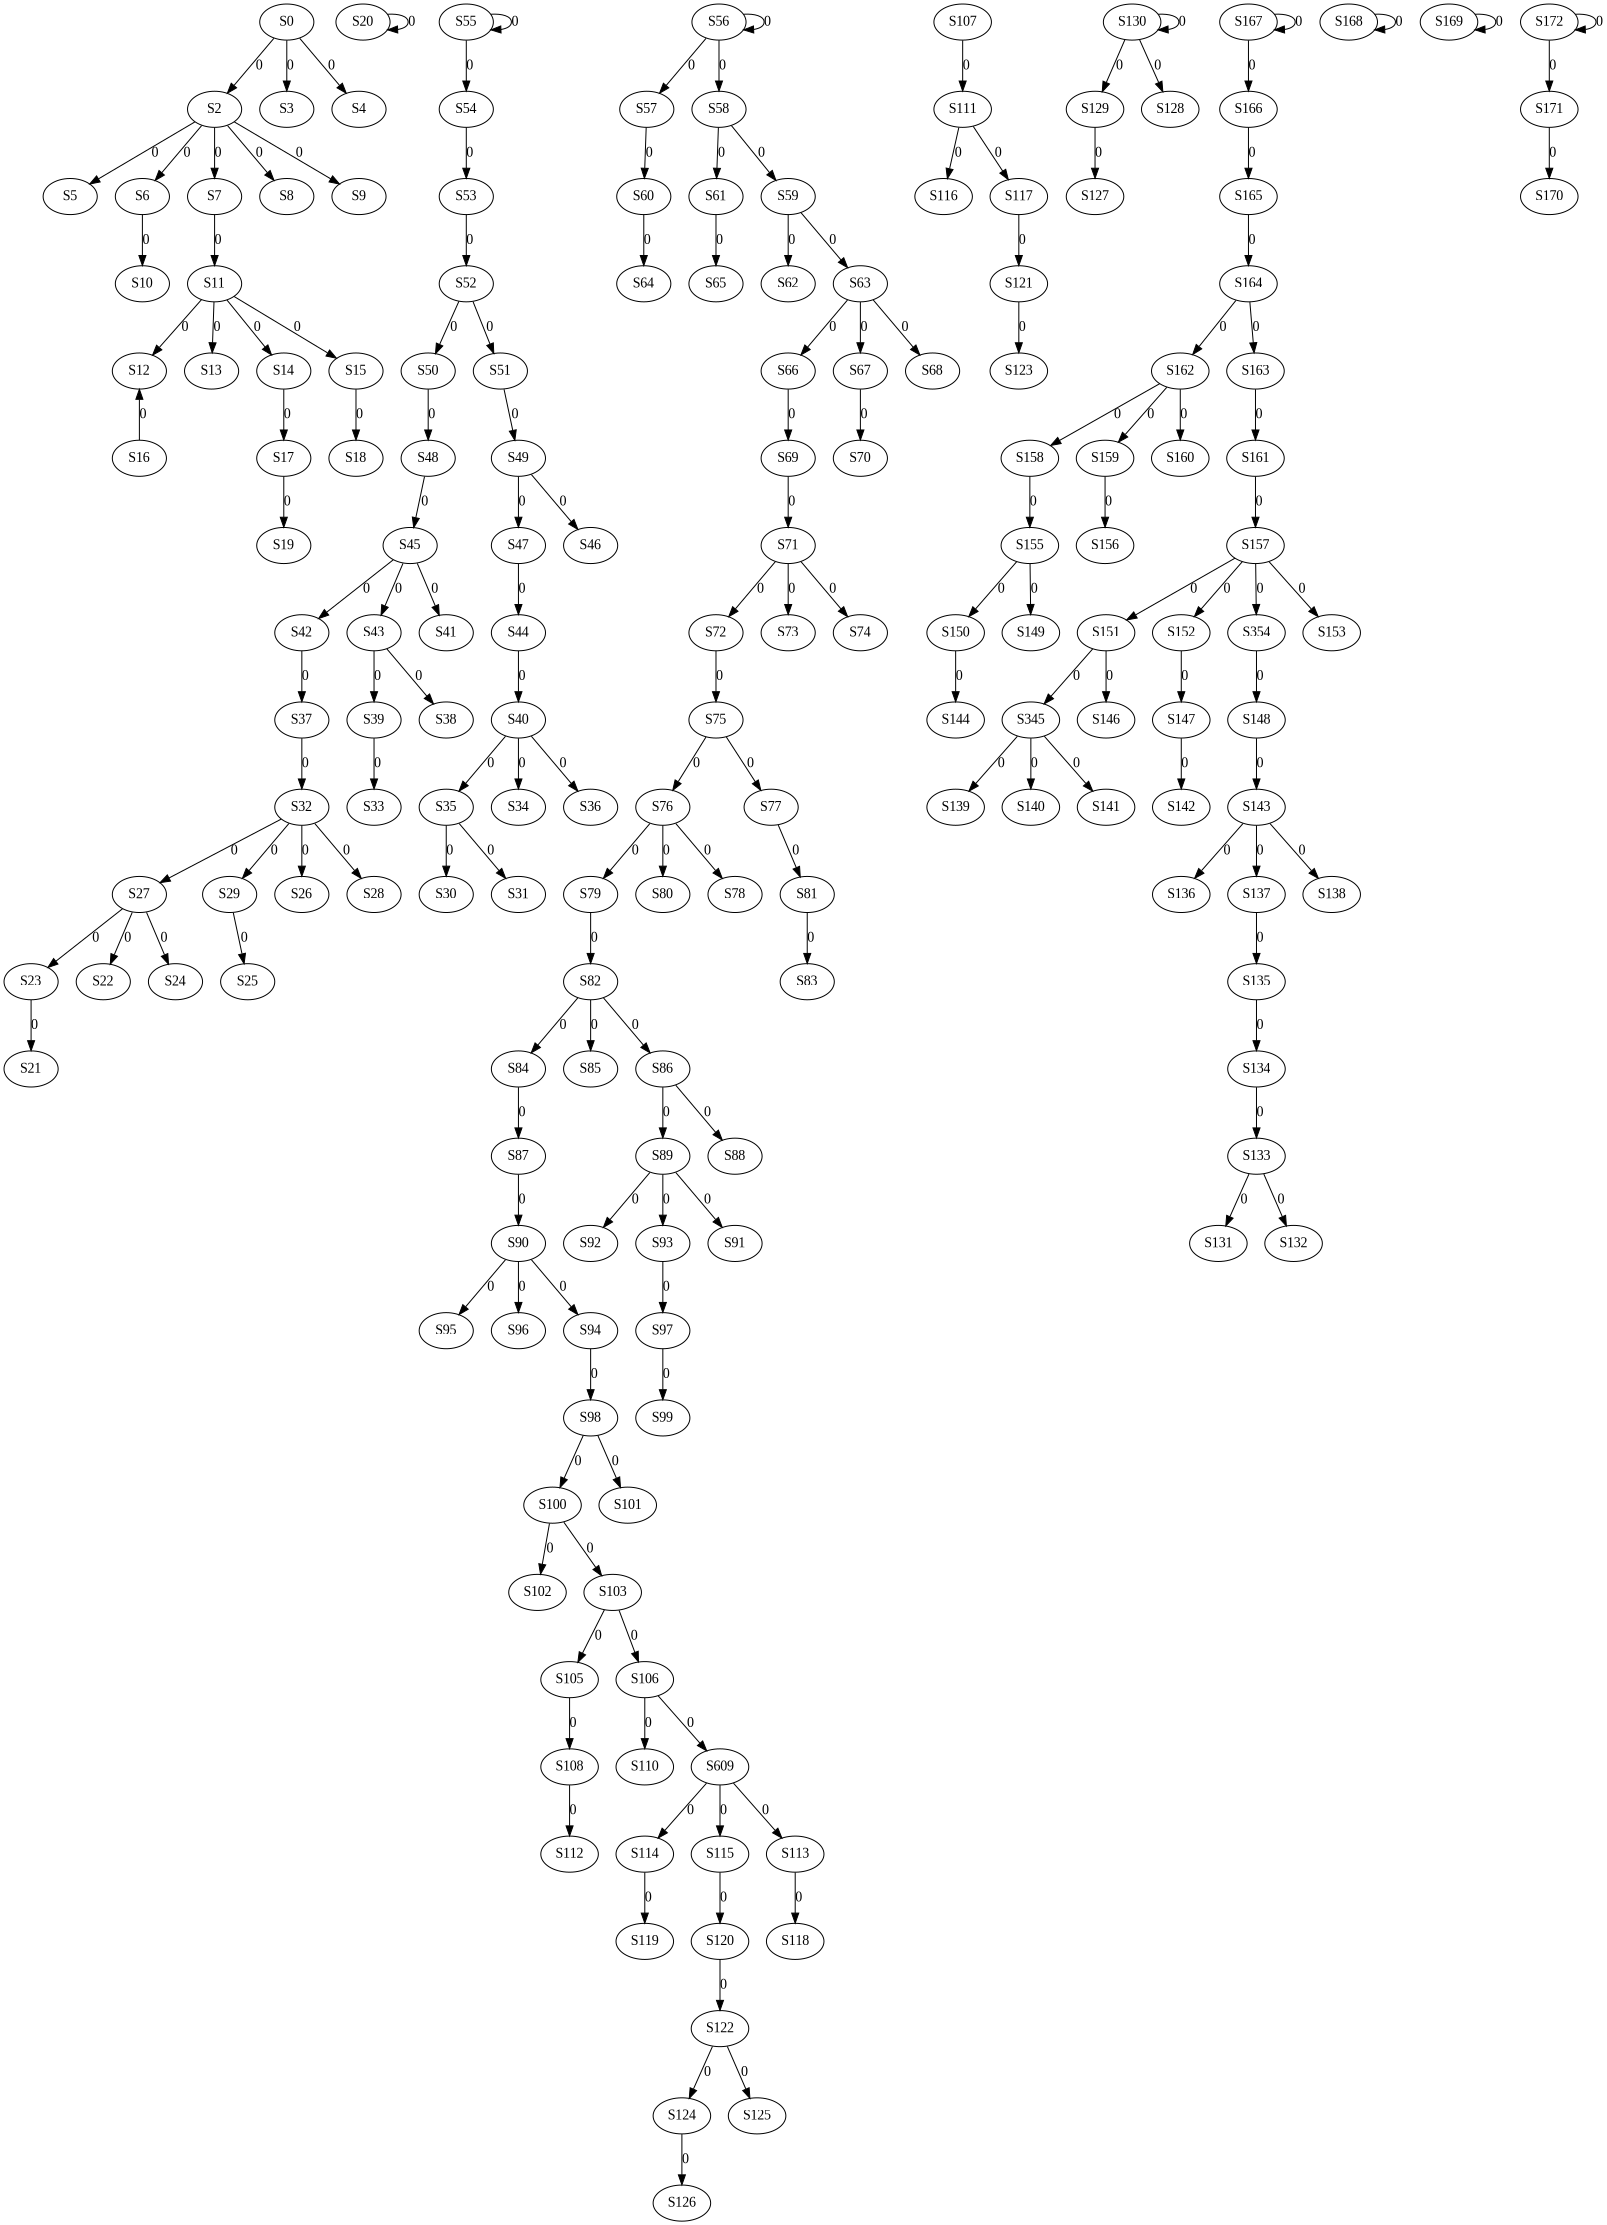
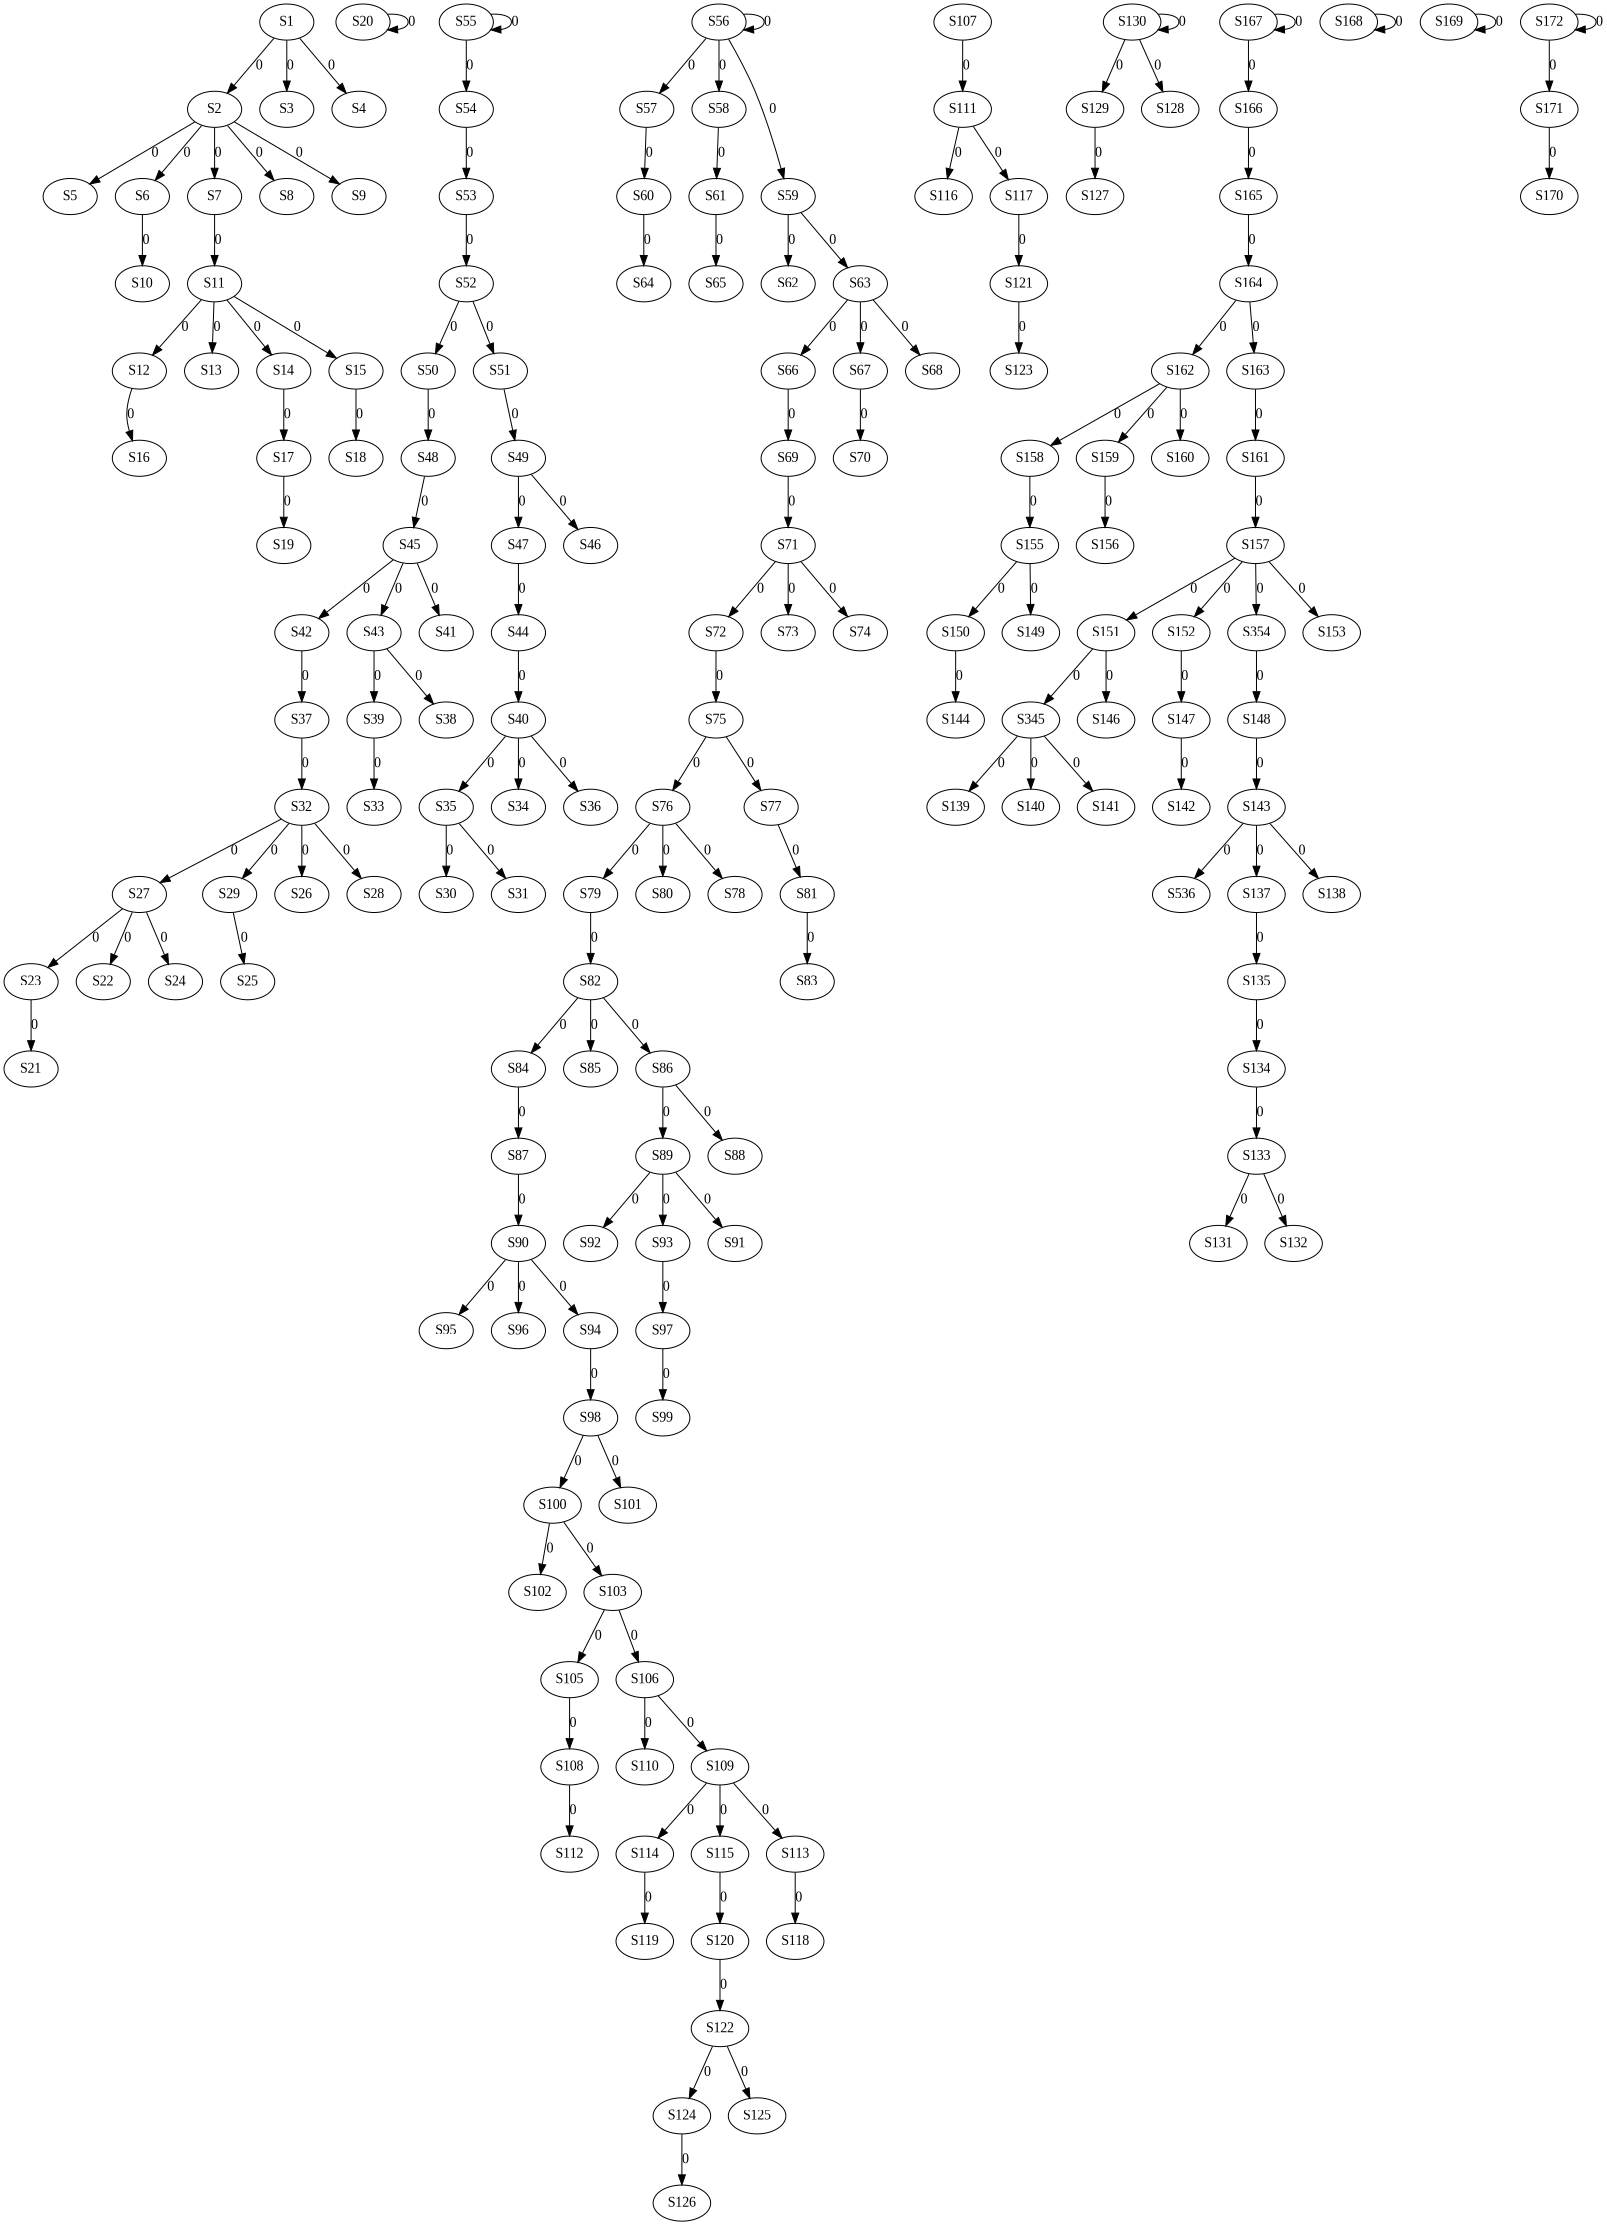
node "S0": label "S0" -> "S1"
edge "S58" -> "S59": now "S56" -> "S59"
edge "S16" -> "S12": reversed
node "S136": label "S136" -> "S536"
node "S609": label "S609" -> "S109"
